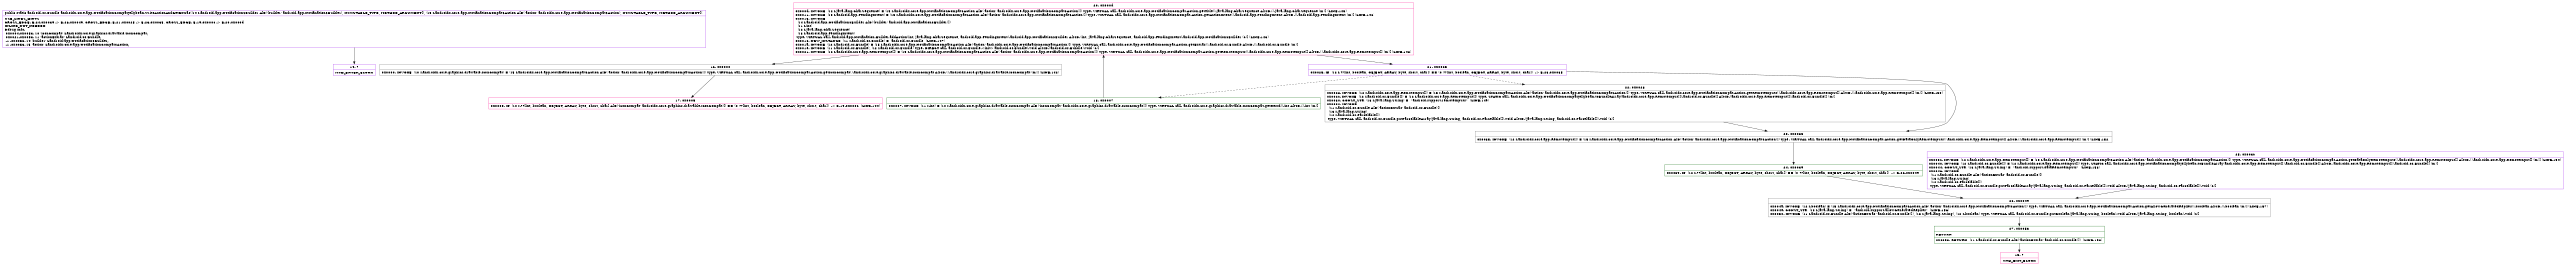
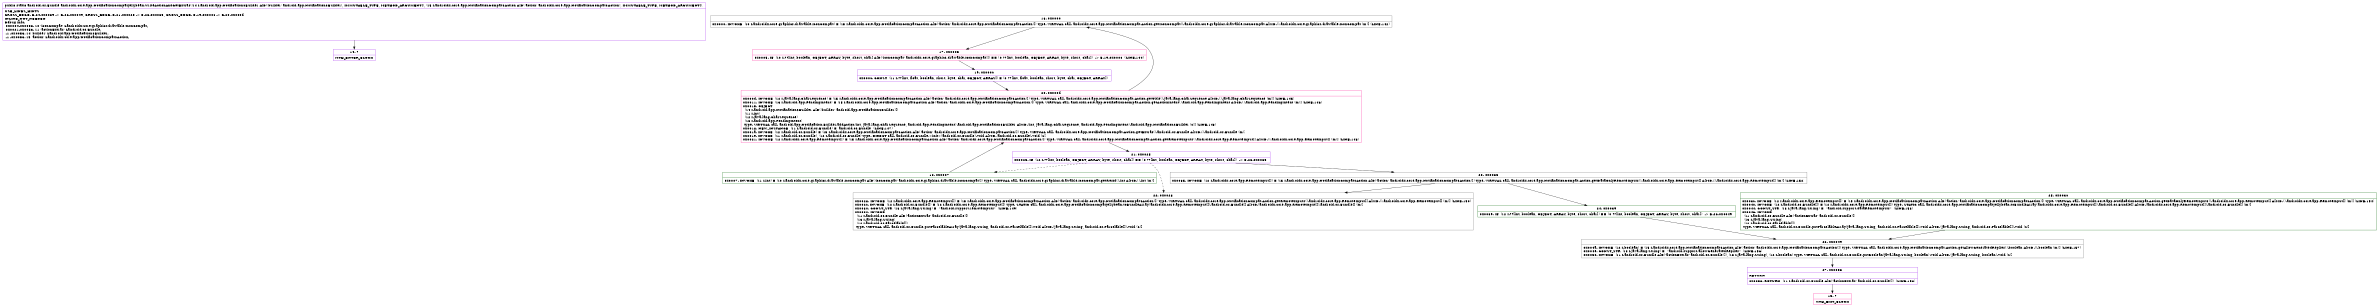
node "20: 0x000d": text "0x0015: INVOKE" -> "0x0015: OBJECT"
node "19: 0x000c": added
edge "22: 0x0028" -> "23: 0x0035": reversed
node "25: 0x003c": color purple -> darkgreen
node "27: 0x0053": color darkgreen -> purple
